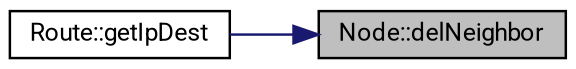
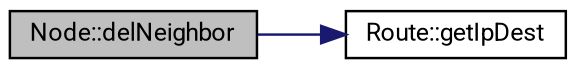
edge "Route::getIpDest" -> "Node::delNeighbor": reversed
